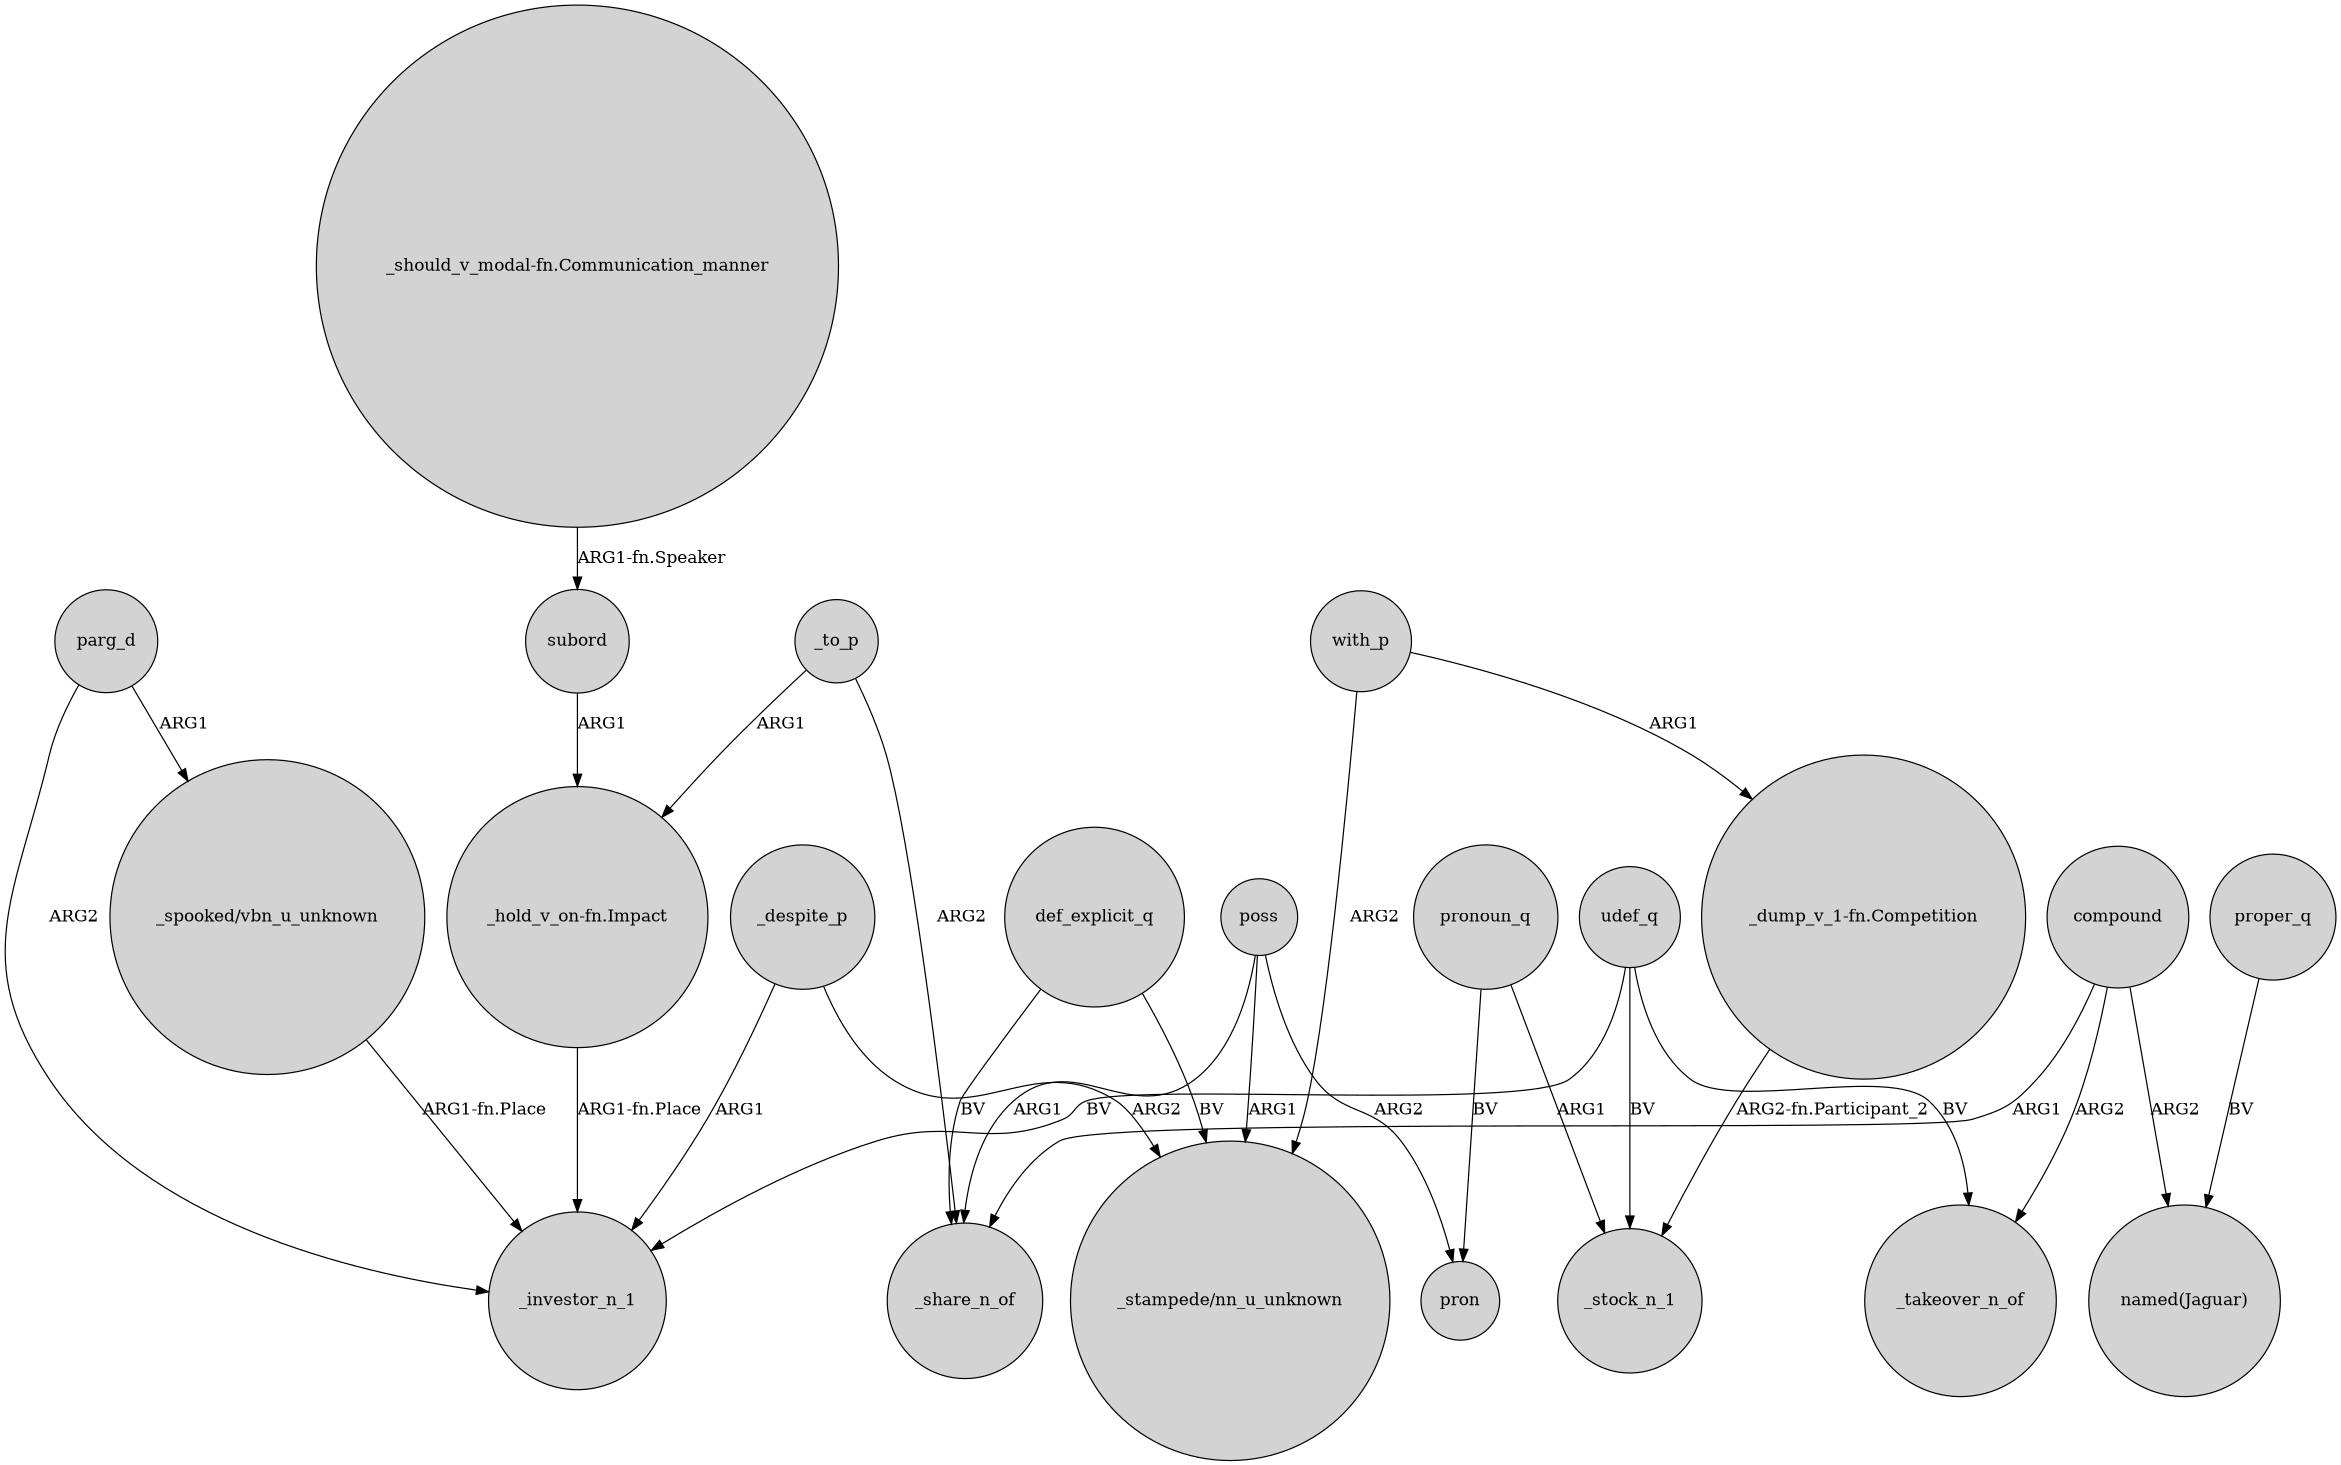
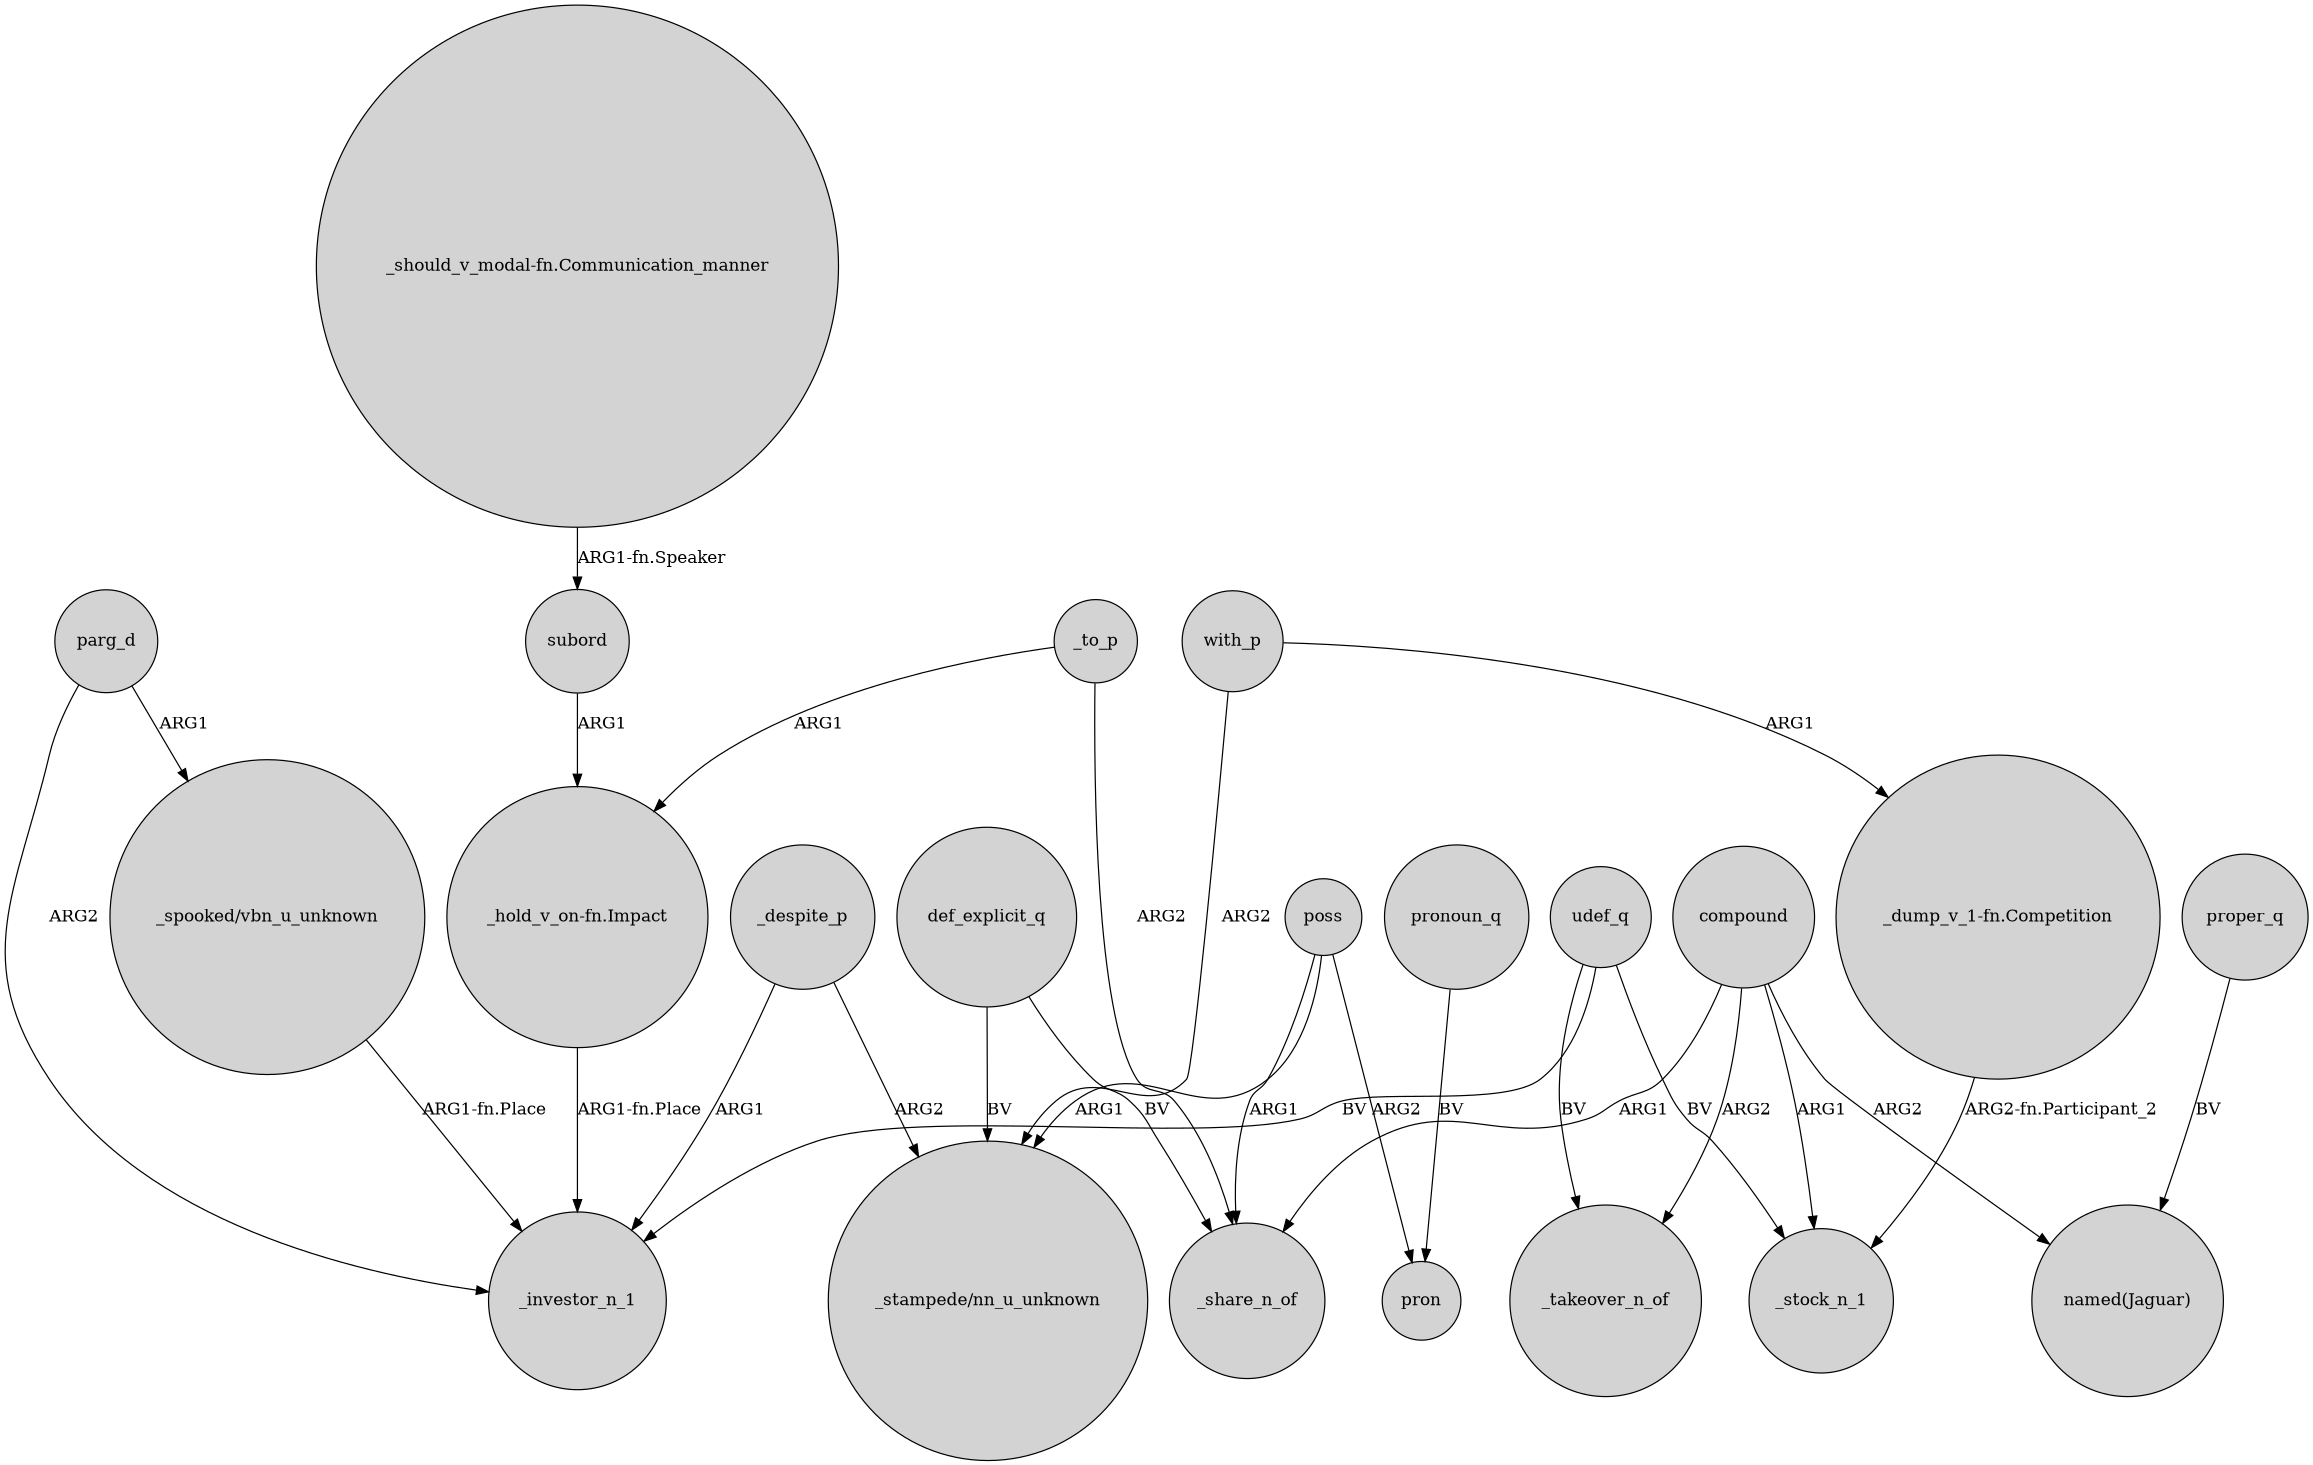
edge "pronoun_q" -> "_stock_n_1": now "compound" -> "_stock_n_1"
